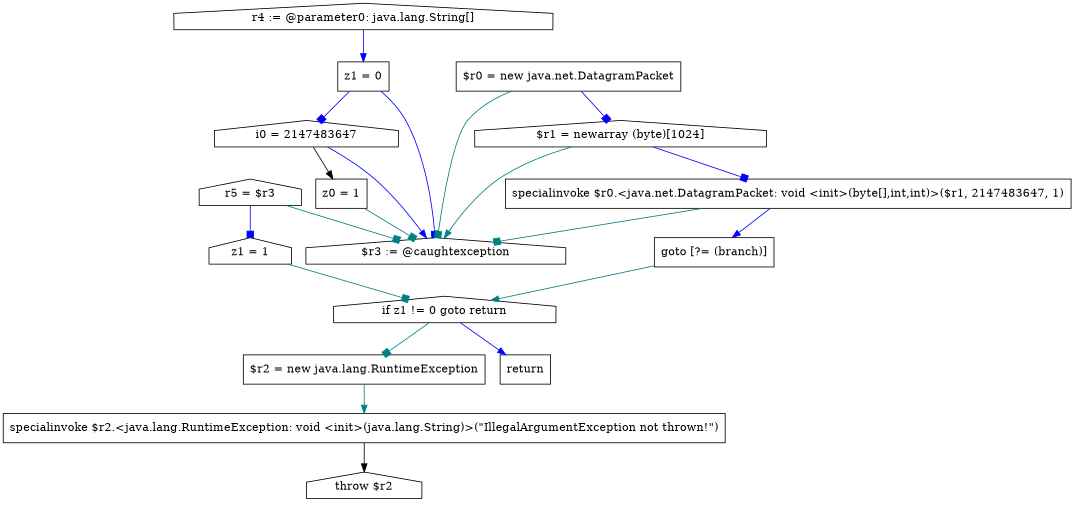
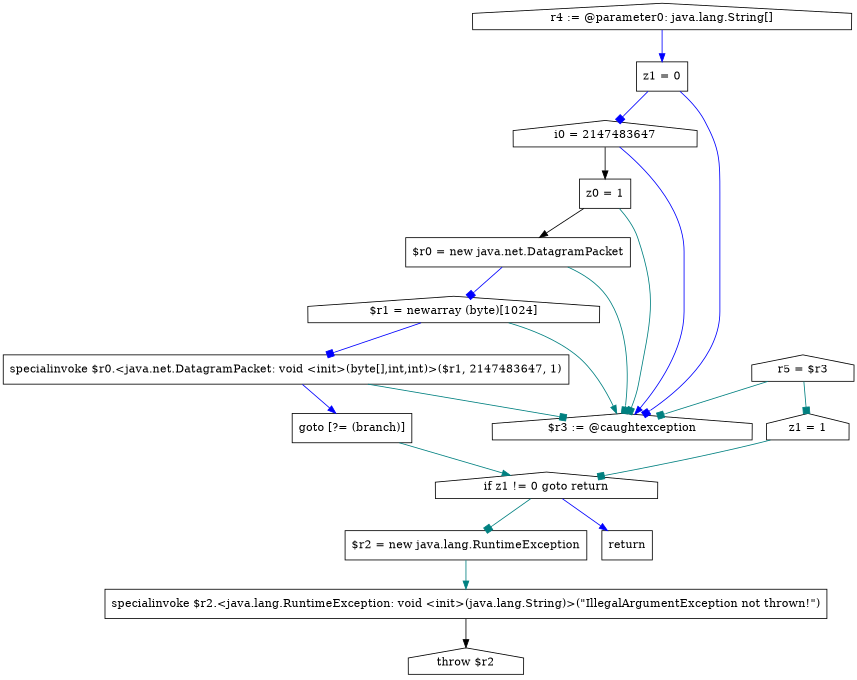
edge "r5 = $r3" -> "z1 = 1": color blue -> teal
edge "z0 = 1" -> "$r0 = new java.net.DatagramPacket": added
